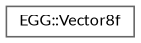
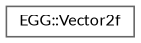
node "EGG::Vector8f": label "EGG::Vector8f" -> "EGG::Vector2f"
